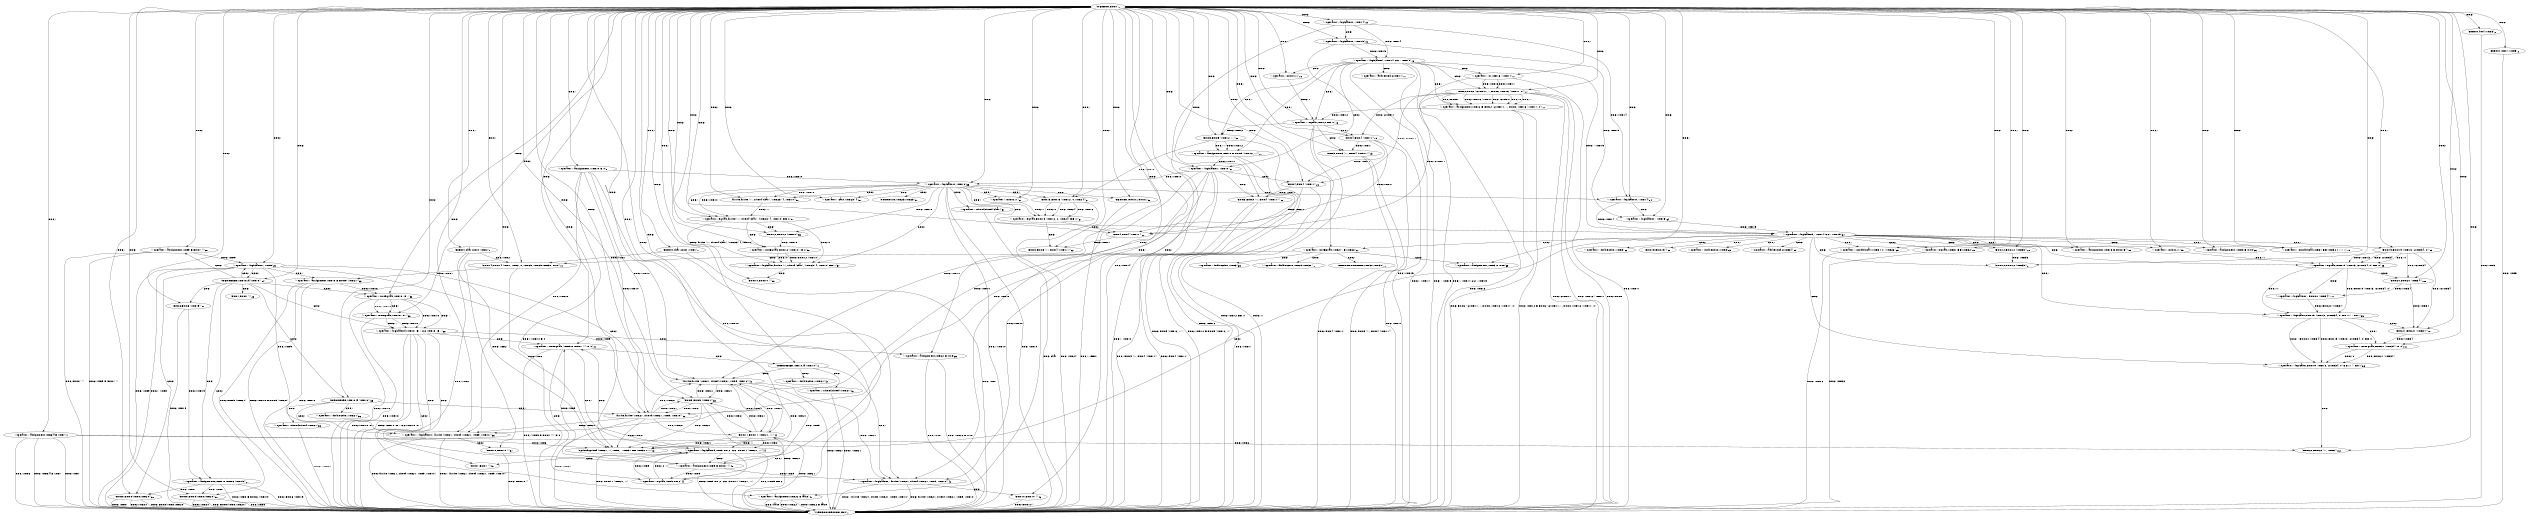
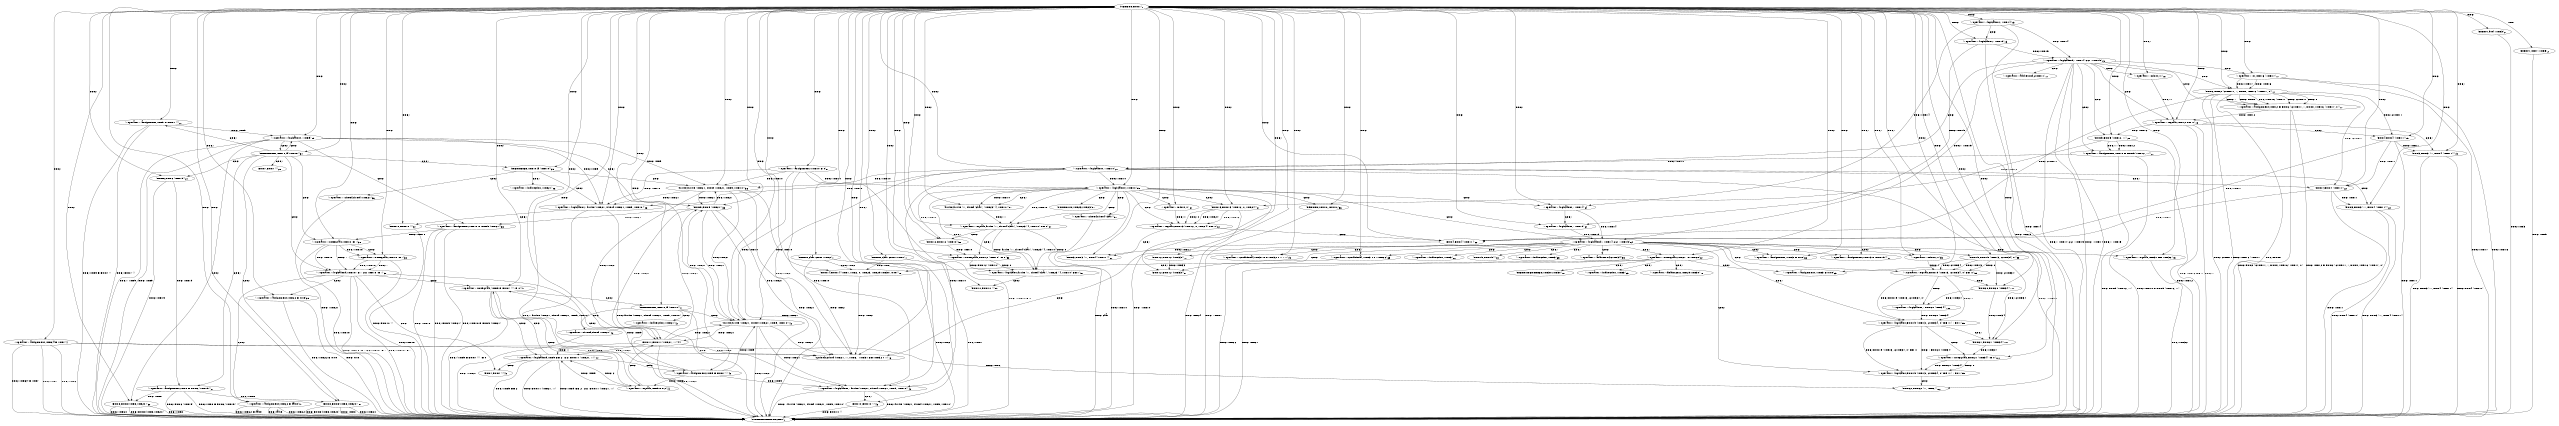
edge "(METHOD,FUN1)" -> "(PARAM,VAR4 *VAR5)": label "DDG: " -> "VAR: "
edge "(METHOD,FUN1)" -> "(FUN14,FUN14 (VAR1, VAR2, 0, VAR25, VAR29.VAR30, true))": label "FUN: " -> "DDG: "
node "(<operator>.cast,(VAR23) 4)": removed
edge "(FUN14,FUN14 (VAR1, VAR2, 0, VAR25, VAR29.VAR30, true))" -> "(<operator>.assignment,VAR18 = FUN9 (VAR21))": now "(FUN9,FUN9 (VAR21))" -> "(<operator>.assignment,VAR18 = FUN9 (VAR21))"
edge "(<operator>.notEquals,VAR27 != VAR28)" -> "(METHOD_RETURN,ANY)": added, label "DDG: VAR27"
